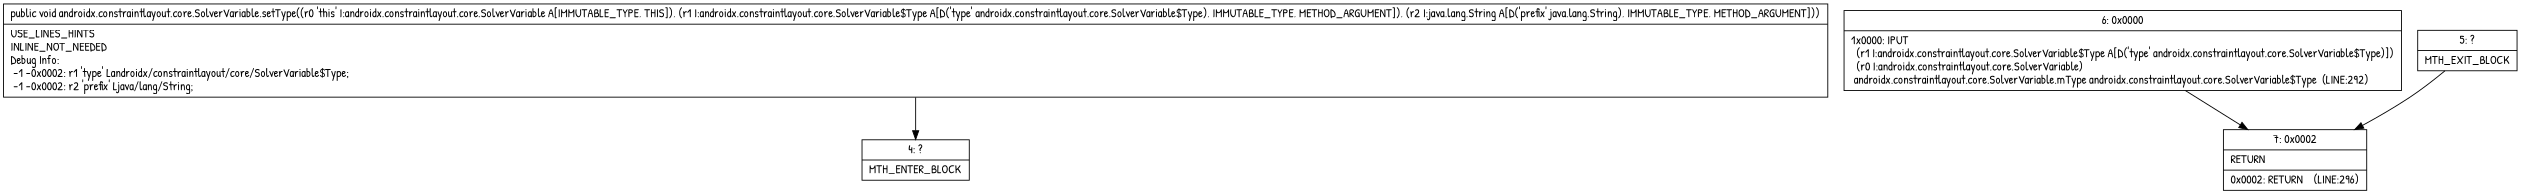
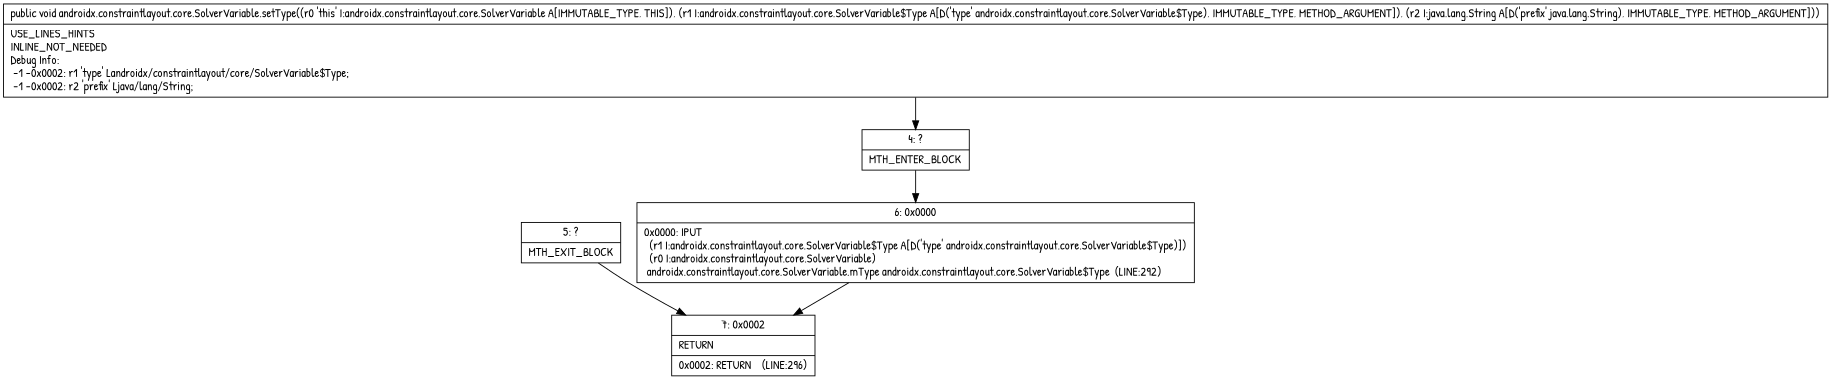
node "6: 0x0000": text "1x0000: IPUT" -> "0x0000: IPUT"
edge "4: ?" -> "6: 0x0000": added
